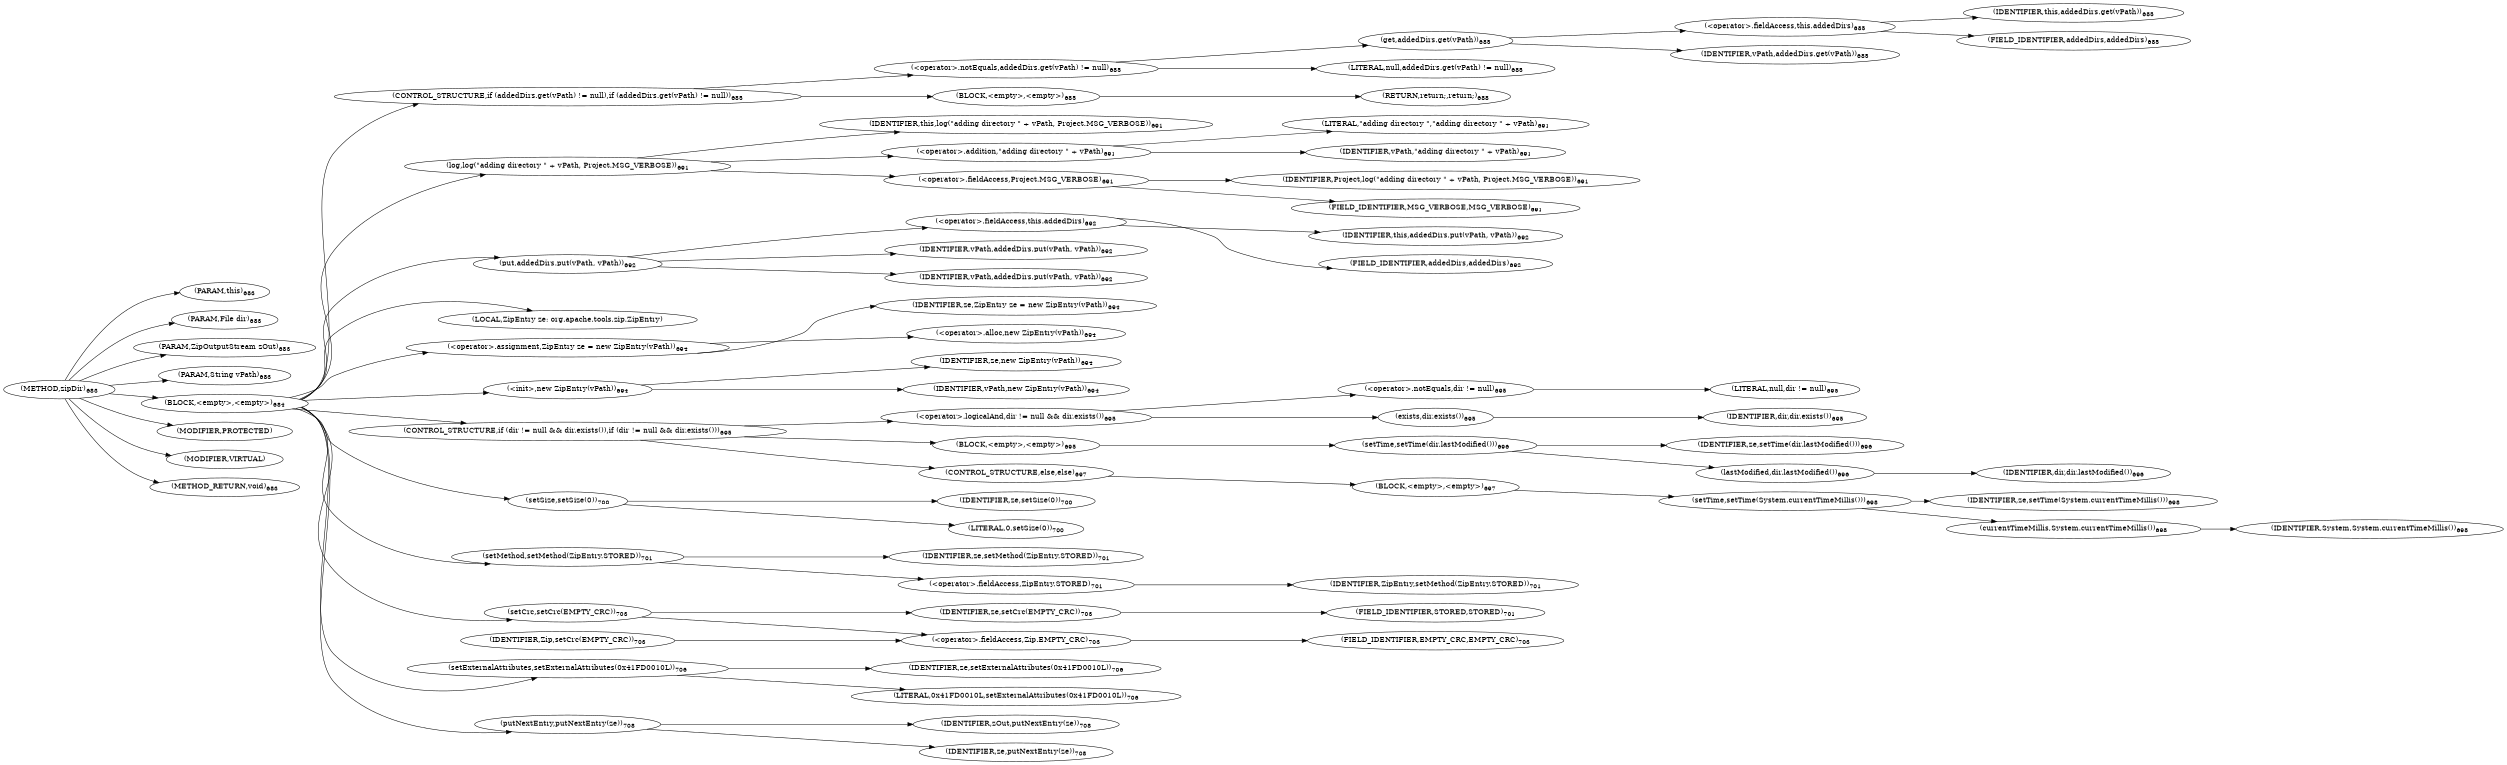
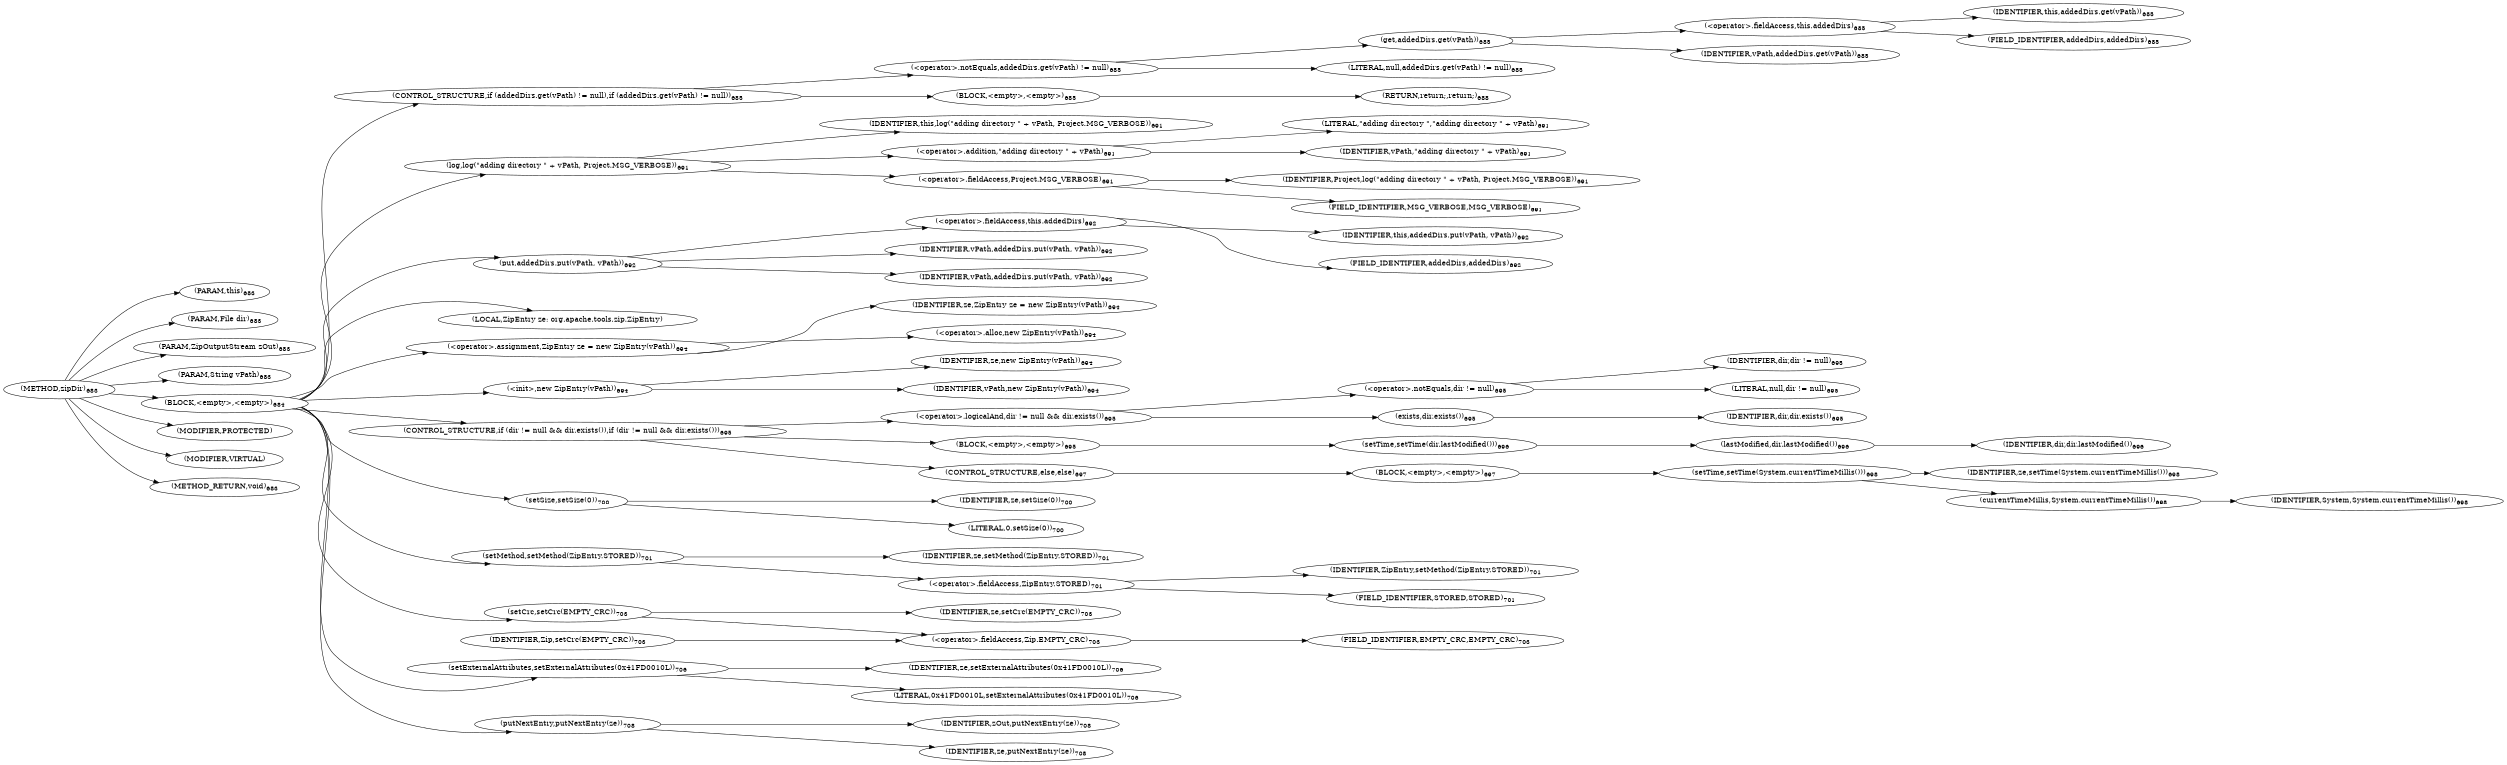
node "(IDENTIFIER,dir,dir != null)": added
node "(IDENTIFIER,ze,setTime(dir.lastModified()))": removed
edge "(IDENTIFIER,ze,setCrc(EMPTY_CRC))" -> "(FIELD_IDENTIFIER,STORED,STORED)": now "(<operator>.fieldAccess,ZipEntry.STORED)" -> "(FIELD_IDENTIFIER,STORED,STORED)"
